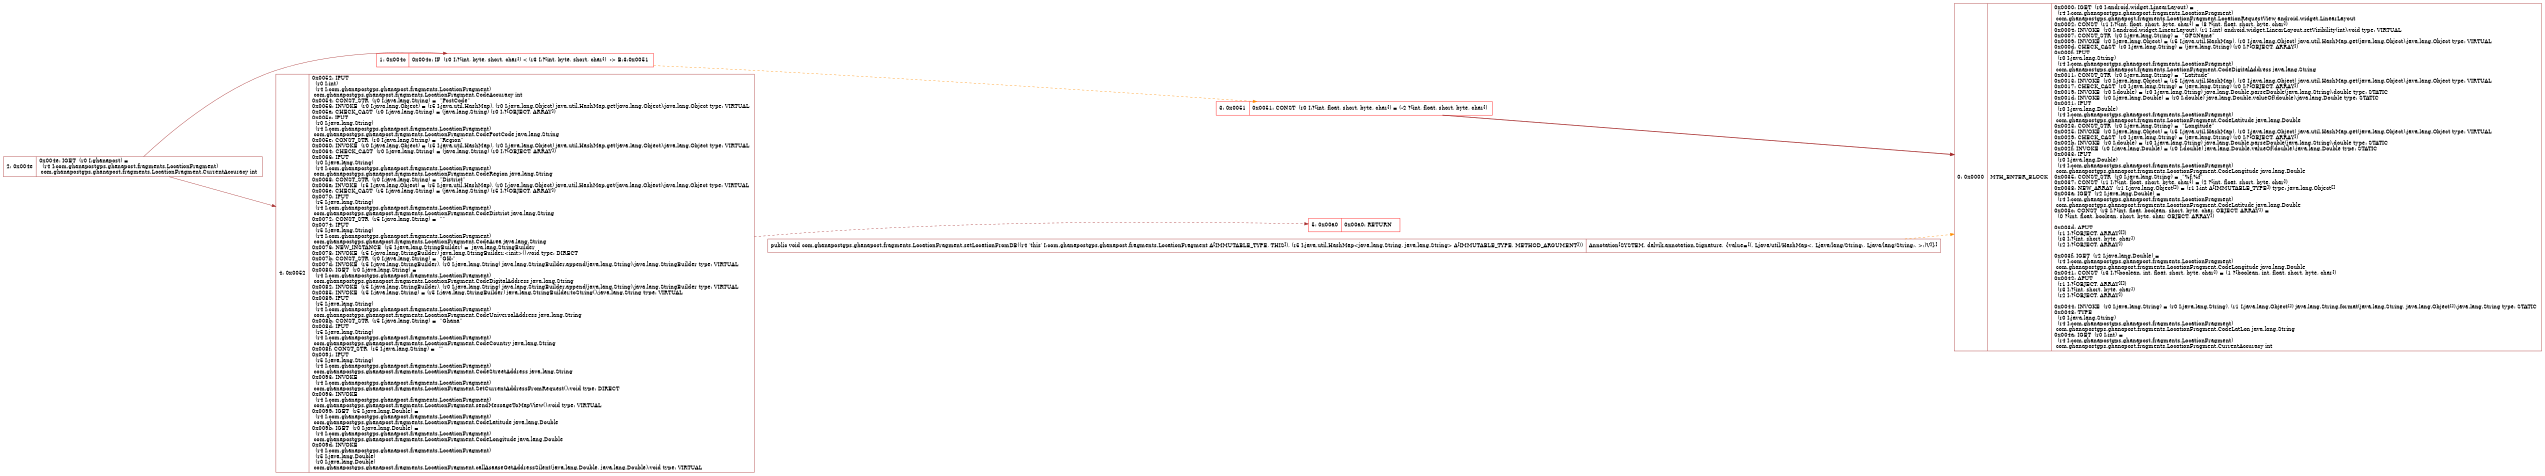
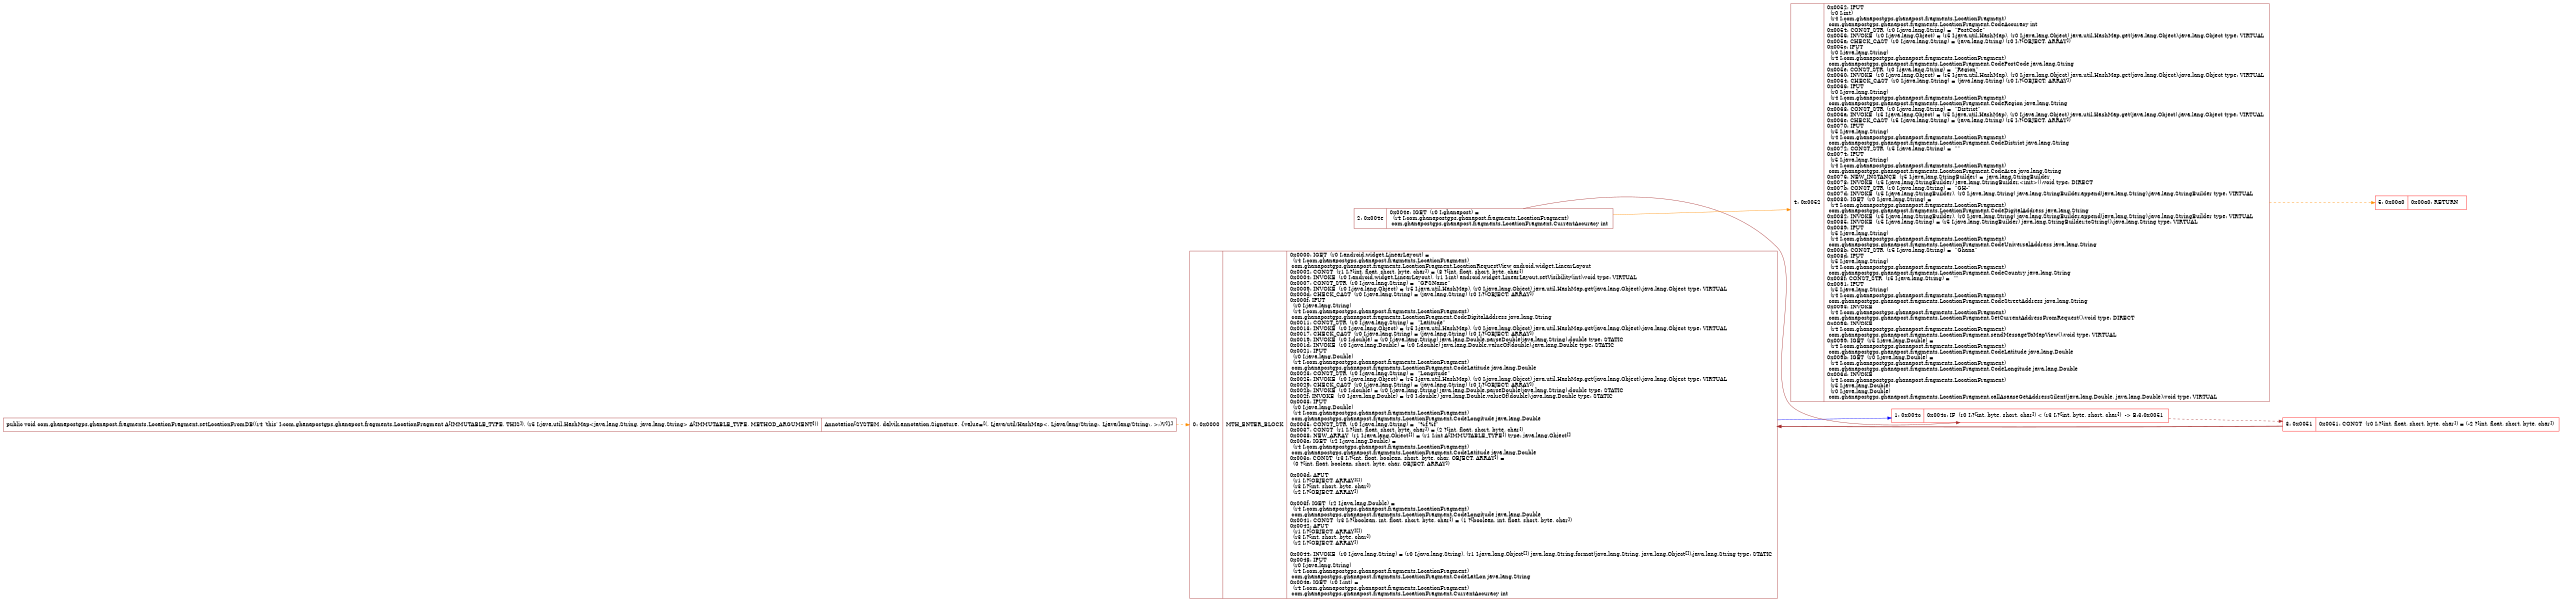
edge "1: 0x004c" -> "3: 0x0051": color darkorange -> brown
edge "2: 0x004e" -> "4: 0x0052": color brown -> darkorange
edge "4: 0x0052" -> "5: 0x00a0": color brown -> darkorange
node "0: 0x0000": text "0x0048: TYPE" -> "0x0048: IPUT"
edge "0: 0x0000" -> "1: 0x004c": added
node "4: 0x0052": text "0x009d: INVOKE" -> "0x006d: INVOKE"
